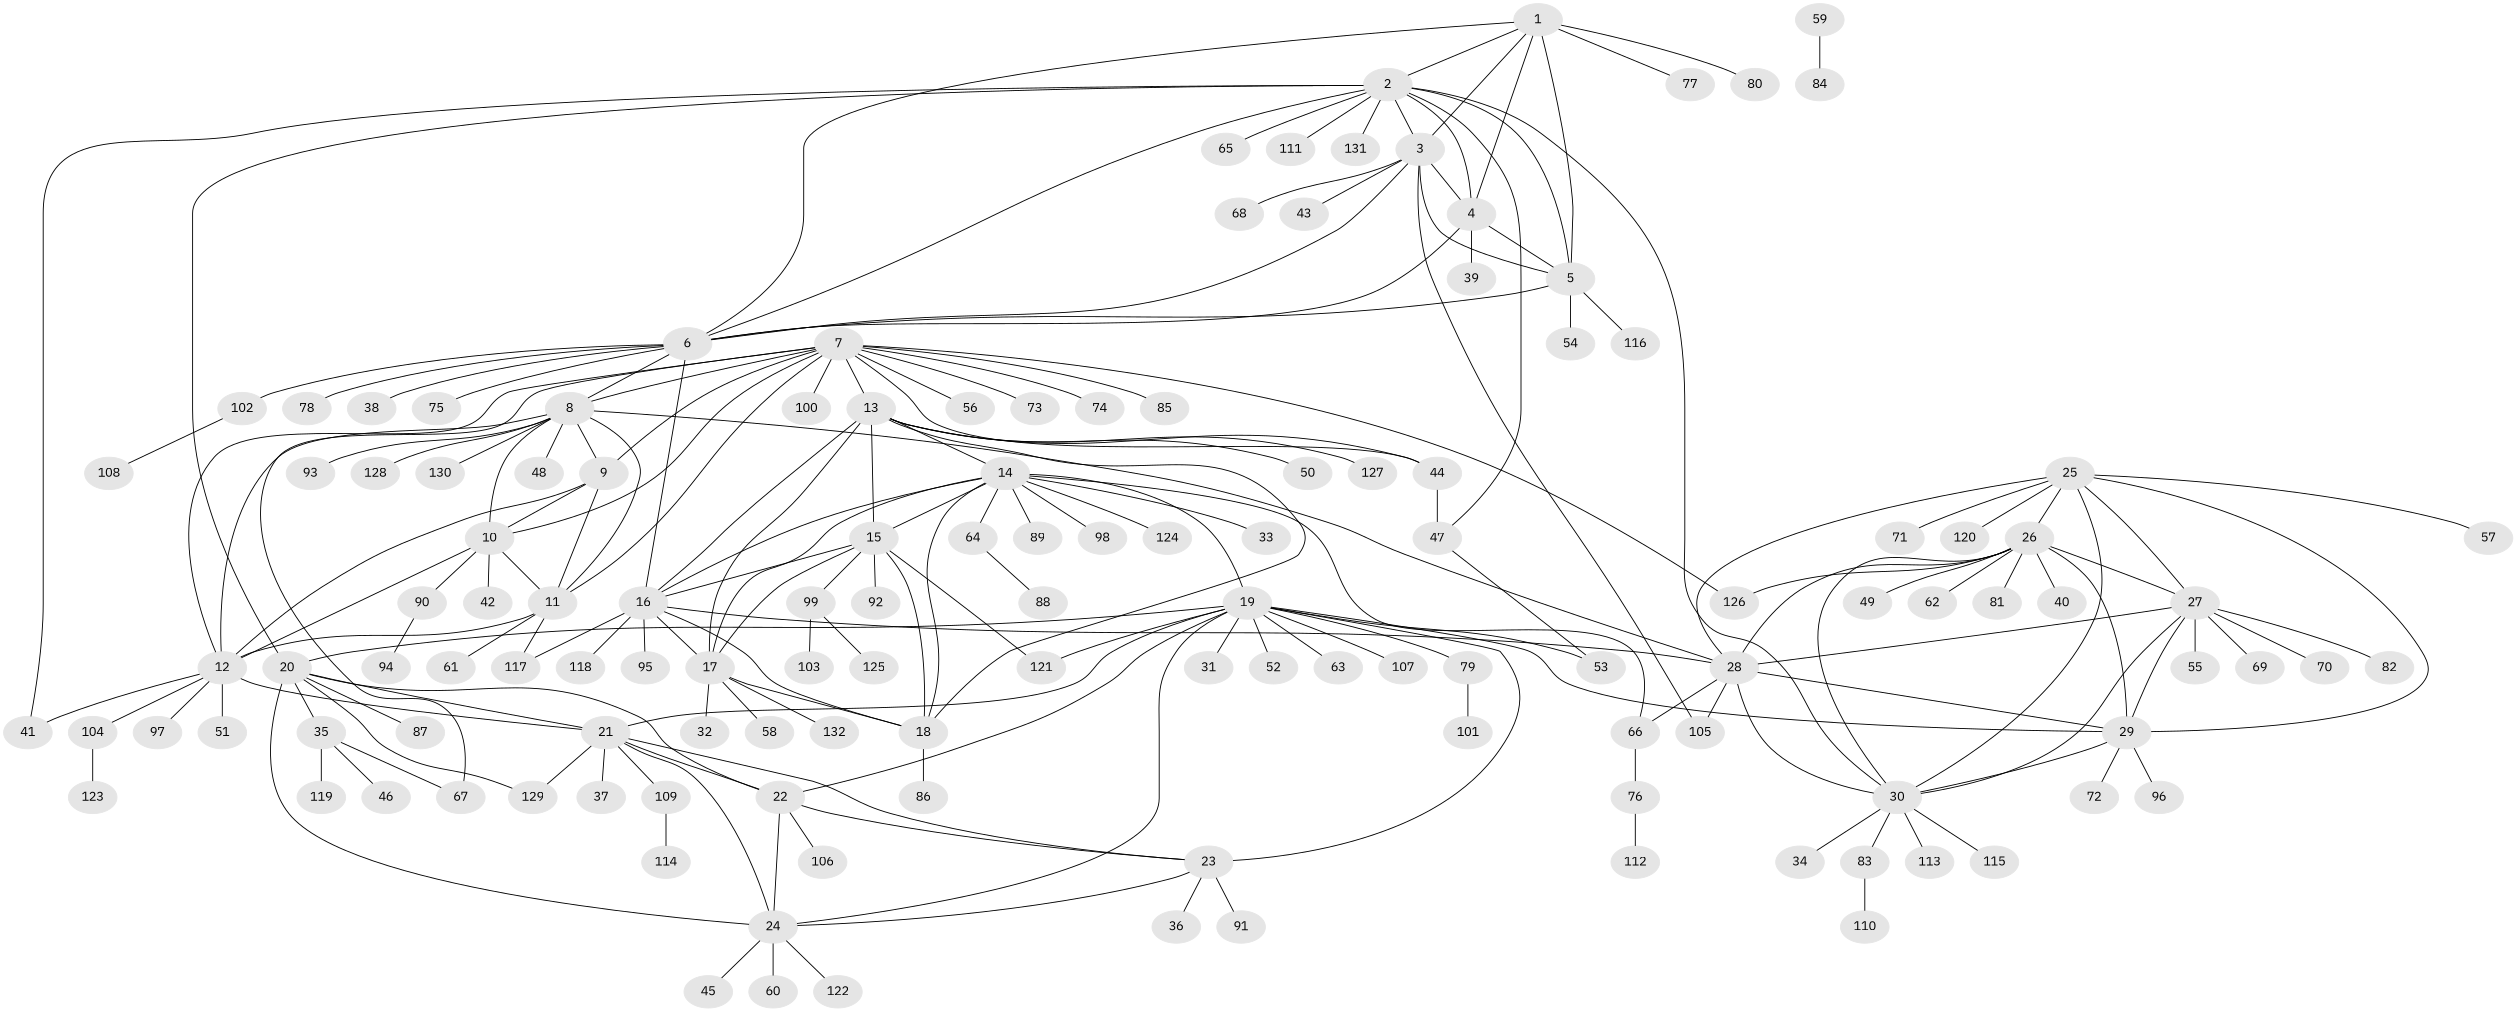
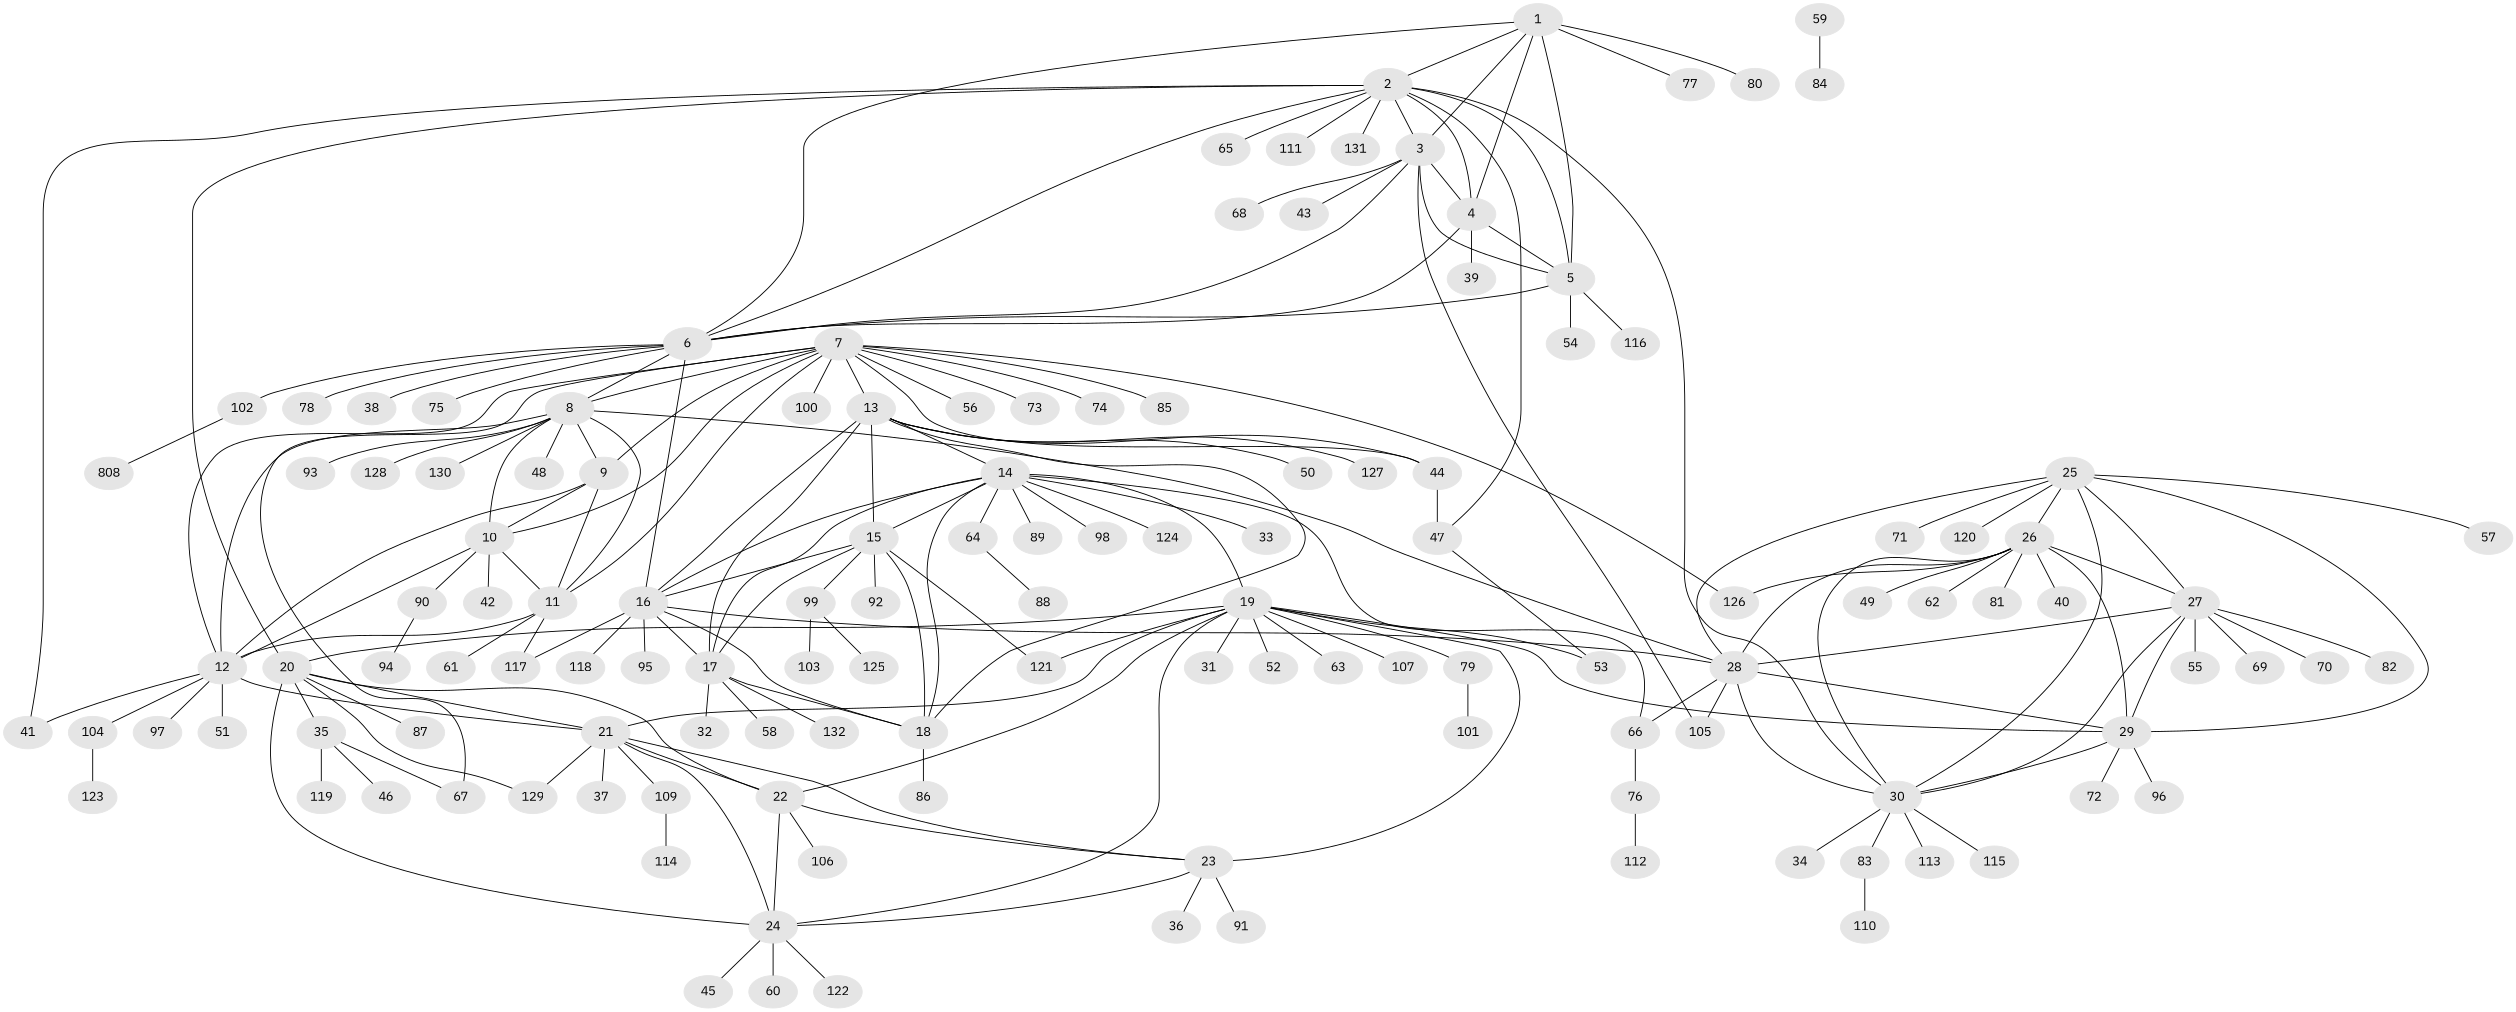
node "108": label "108" -> "808"
